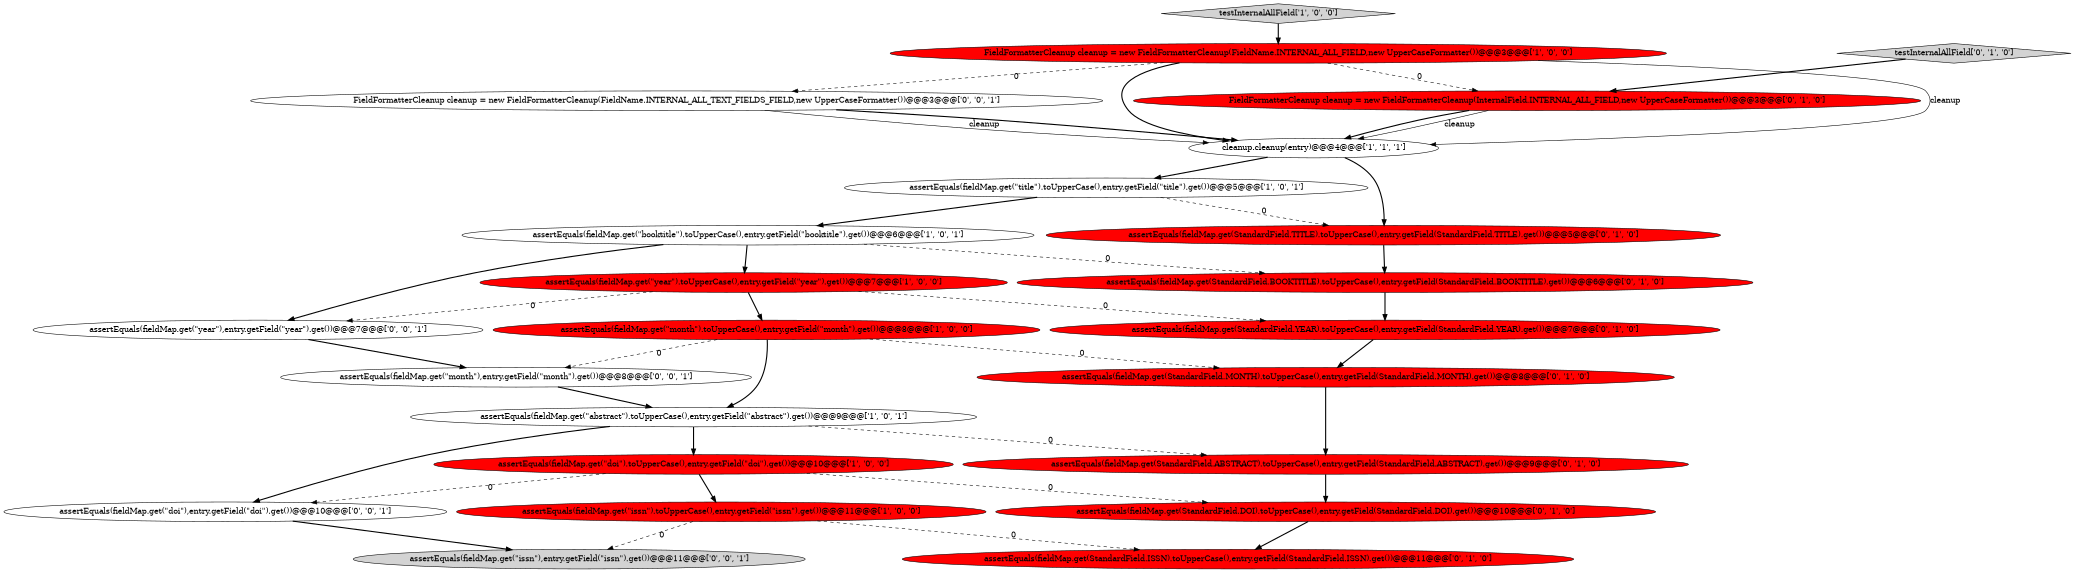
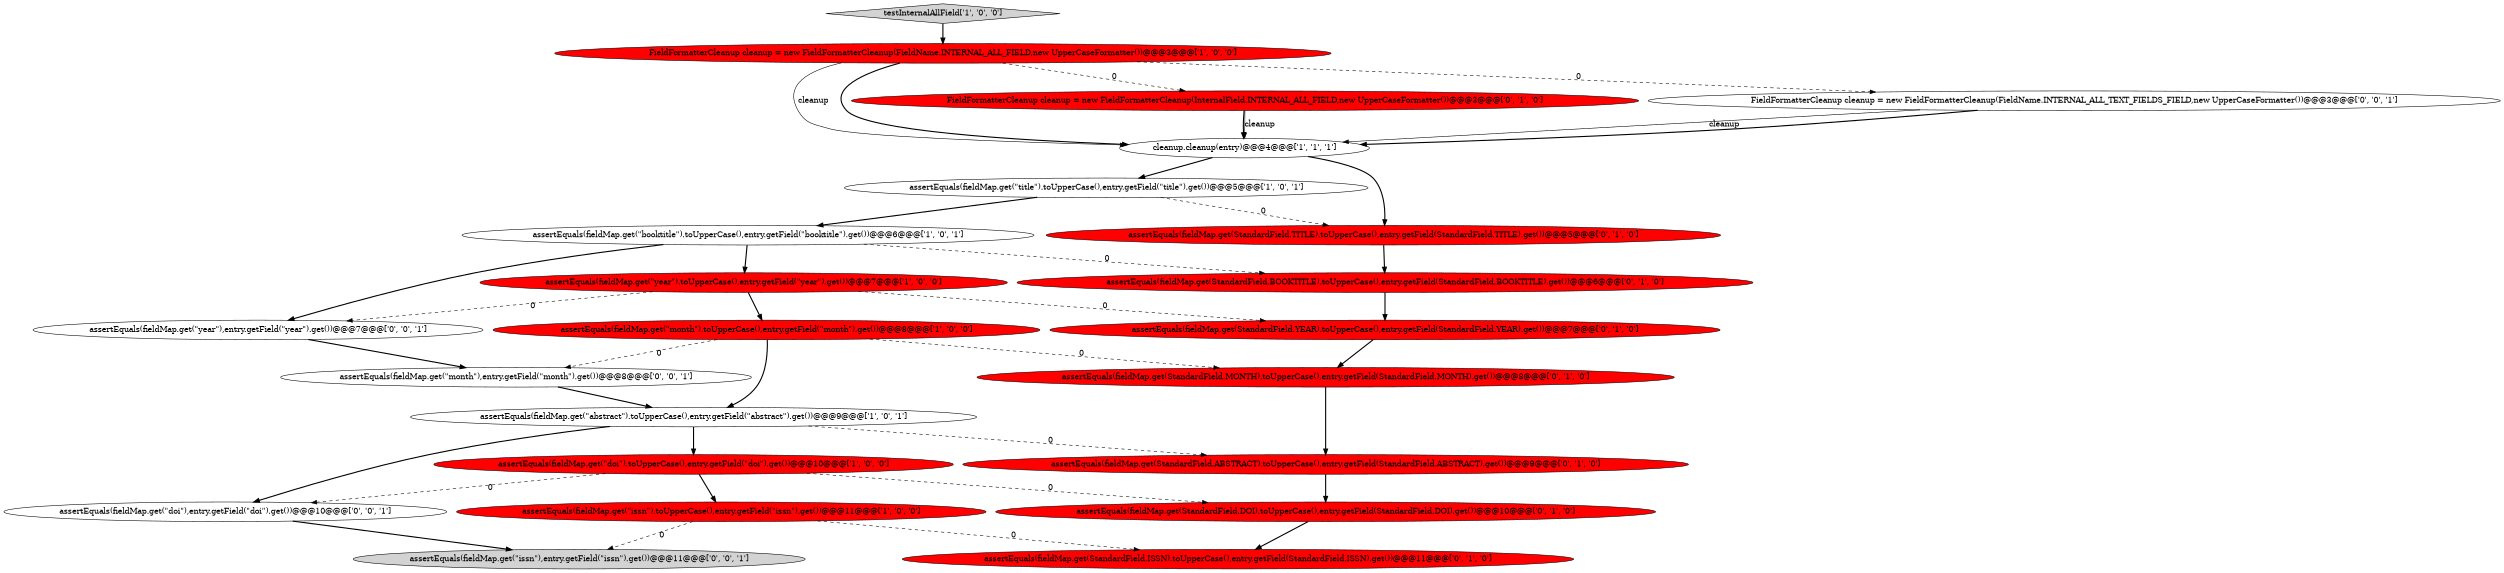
node "testInternalAllField['0', '1', '0']": removed
